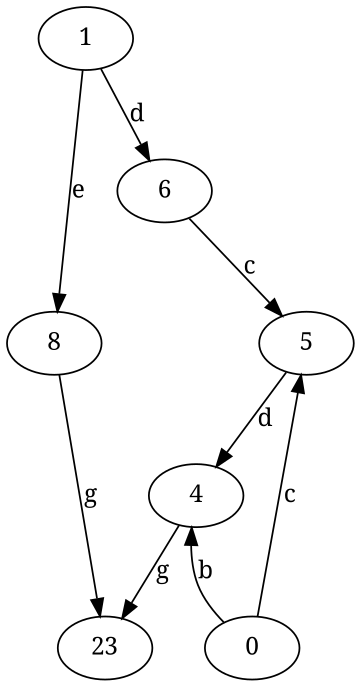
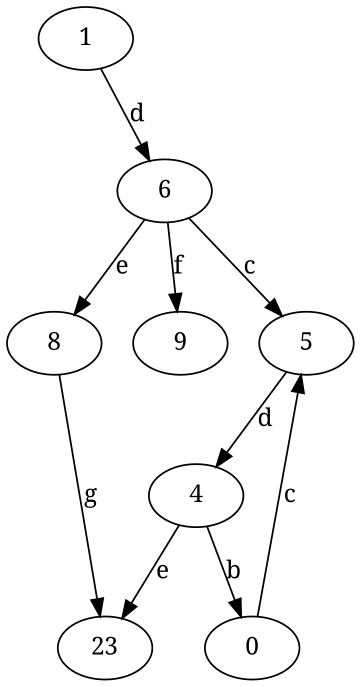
edge "1" -> "8": now "6" -> "8"
node "9": added
edge "4" -> "23": label "g" -> "e"
edge "0" -> "4": reversed
